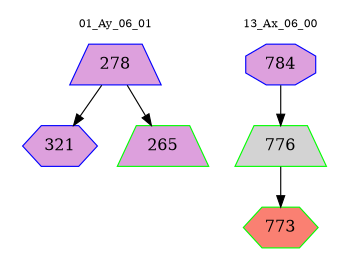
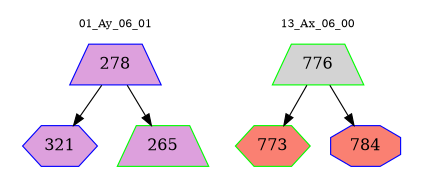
node "784": fillcolor plum -> salmon
edge "784" -> "776": reversed
